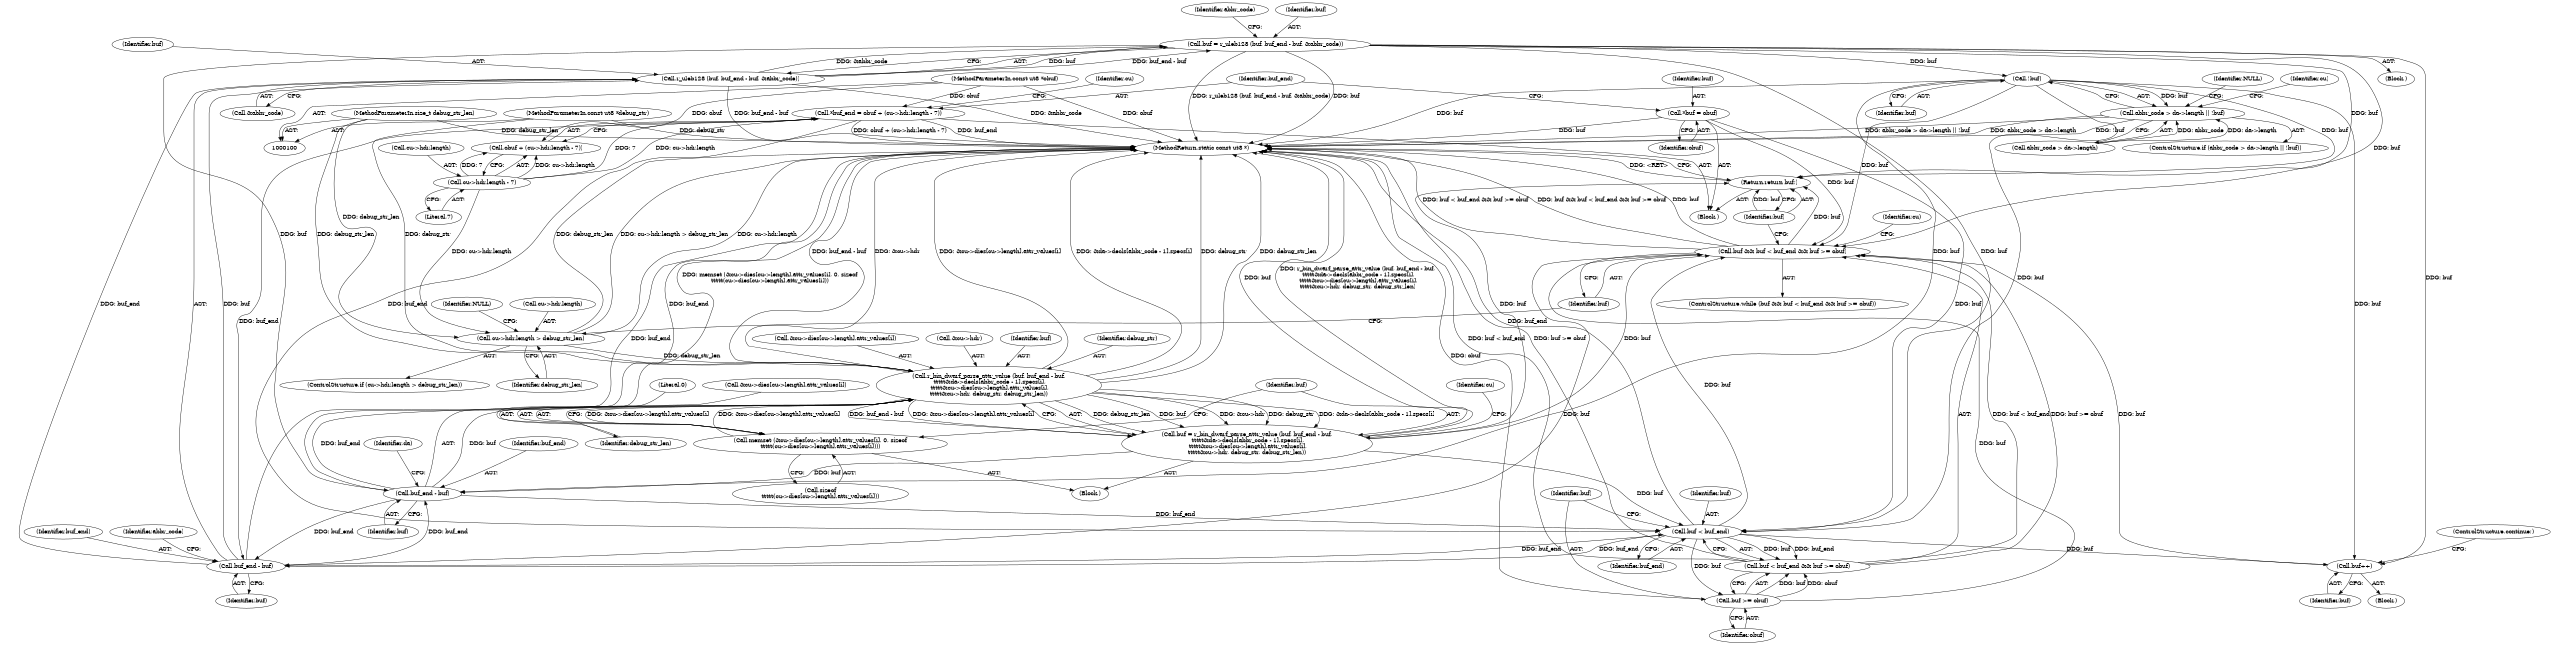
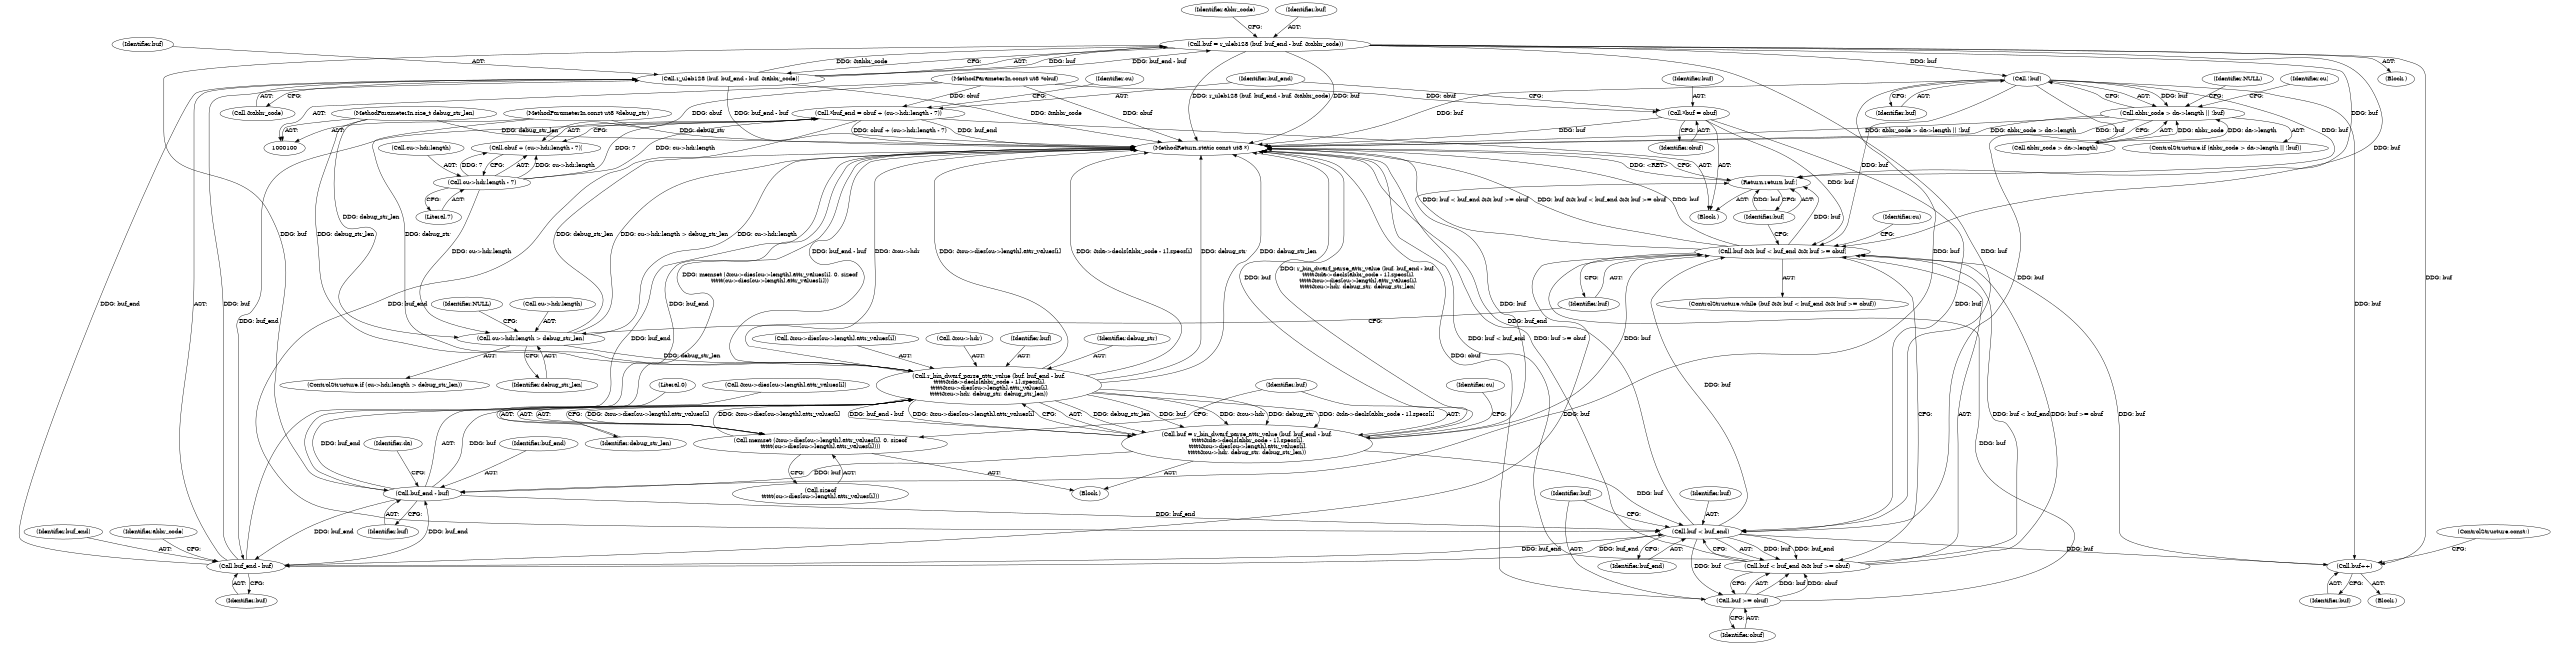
edge "(MethodParameterIn,const ut8 *obuf)" -> "(Call,*buf = obuf)": added, label "DDG: obuf"
edge "(Call,buf && buf < buf_end && buf >= obuf)" -> "(Call,buf < buf_end && buf >= obuf)": added, label "CFG:"
node "(ControlStructure,continue;)": label "(ControlStructure,continue;)" -> "(ControlStructure,const;)"
